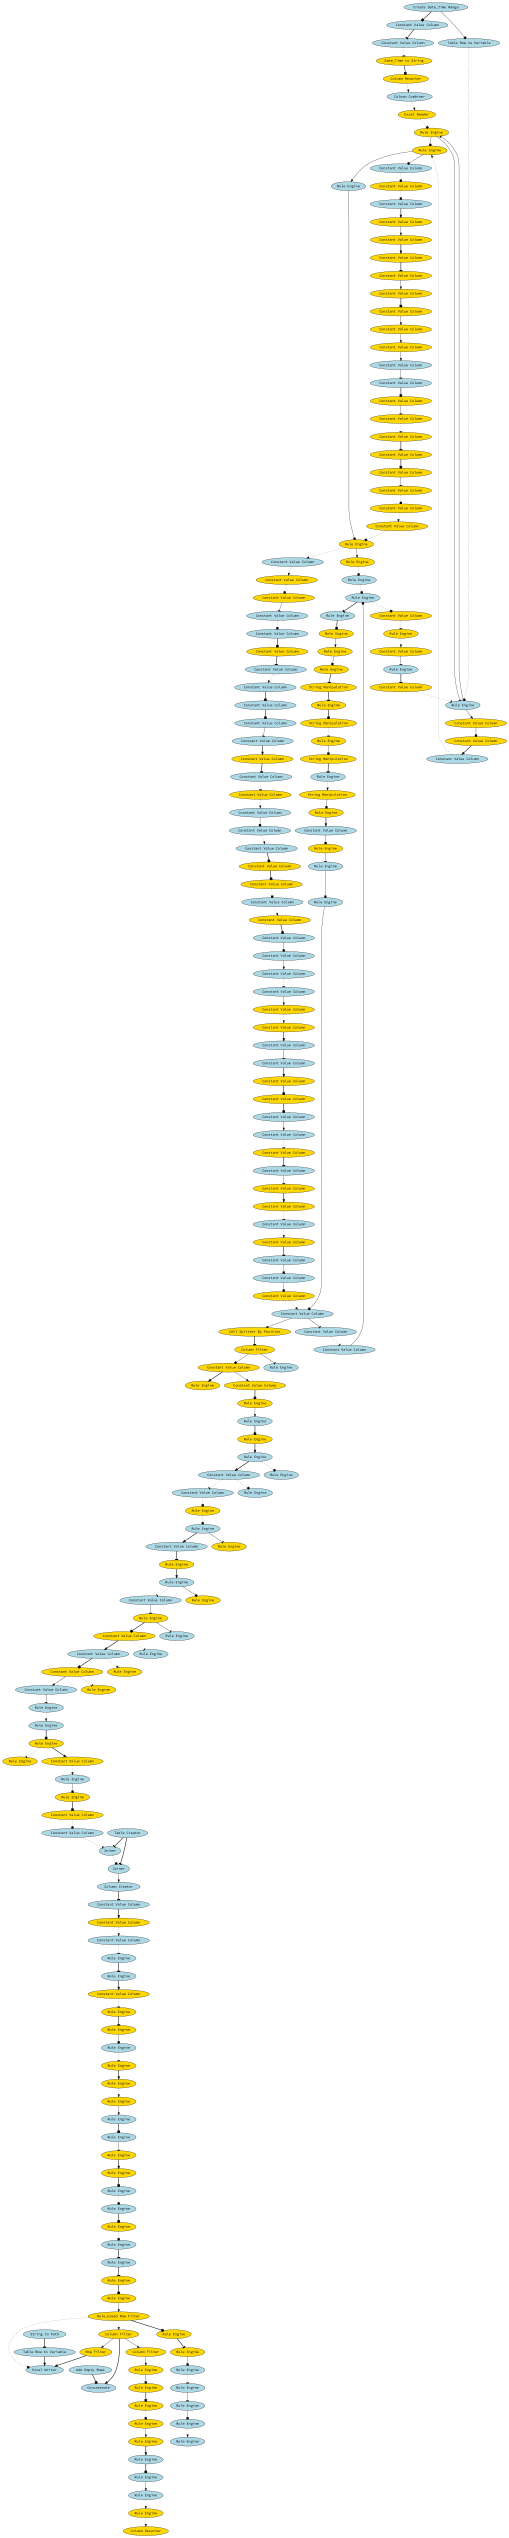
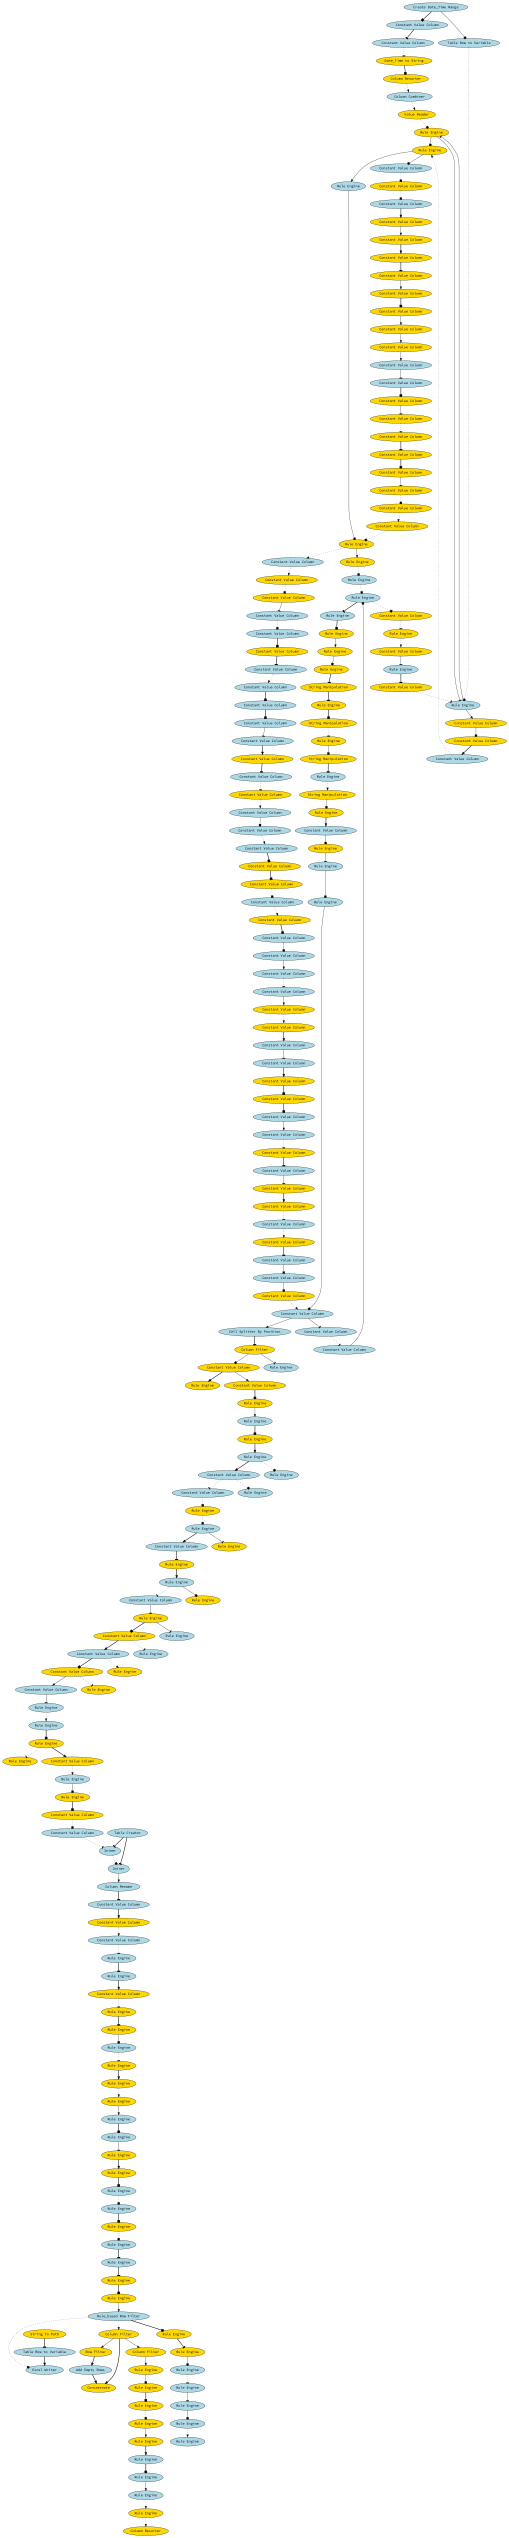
node "Excel Reader": label "Excel Reader" -> "Value Reader"
node "Cell Splitter By Position": fillcolor gold -> lightblue
node "Column Creator": label "Column Creator" -> "Column Rename"
node "Rule_based Row Filter": fillcolor gold -> lightblue
node "String to Path": fillcolor lightblue -> gold
edge "Row Filter" -> "Excel Writer": now "Row Filter" -> "Add Empty Rows"
edge "Add Empty Rows" -> "Concatenate": arrowhead box -> normal
node "Concatenate": fillcolor lightblue -> gold
